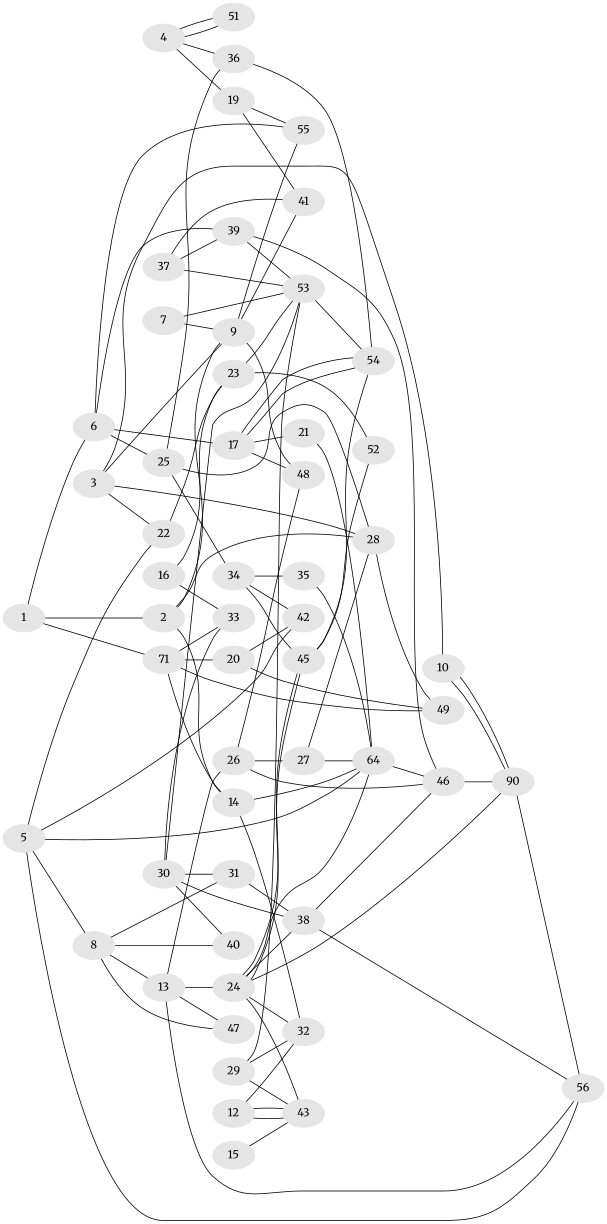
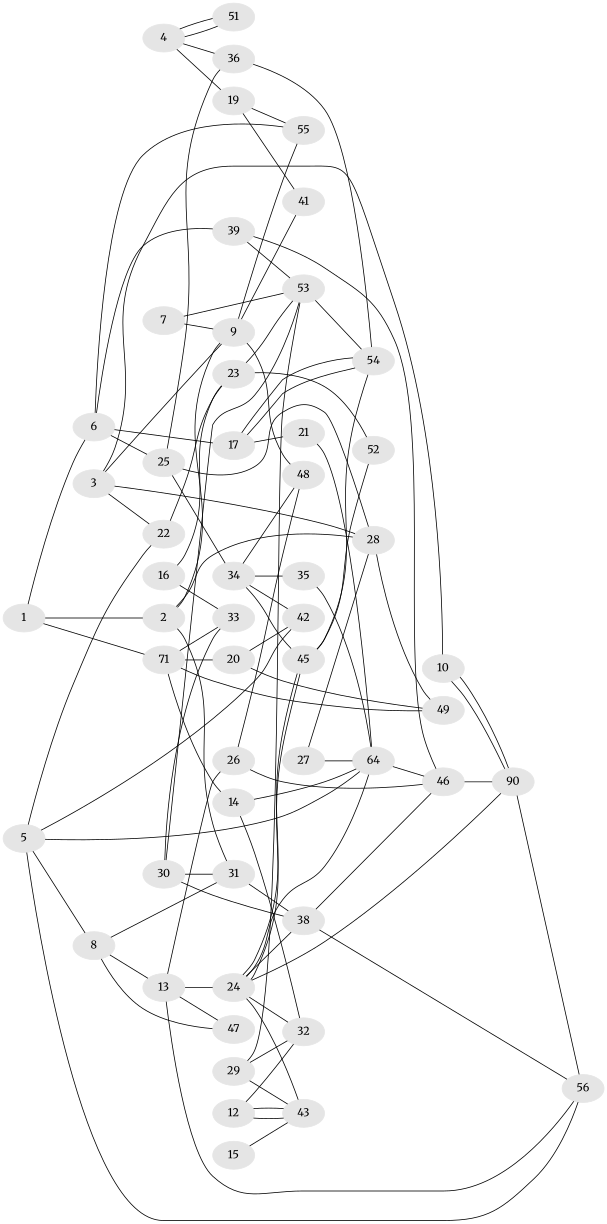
node "37": removed
edge "17" -- "48": now "34" -- "48"
edge "2" -- "14": now "2" -- "31"
edge "26" -- "27": removed
node "40": removed
